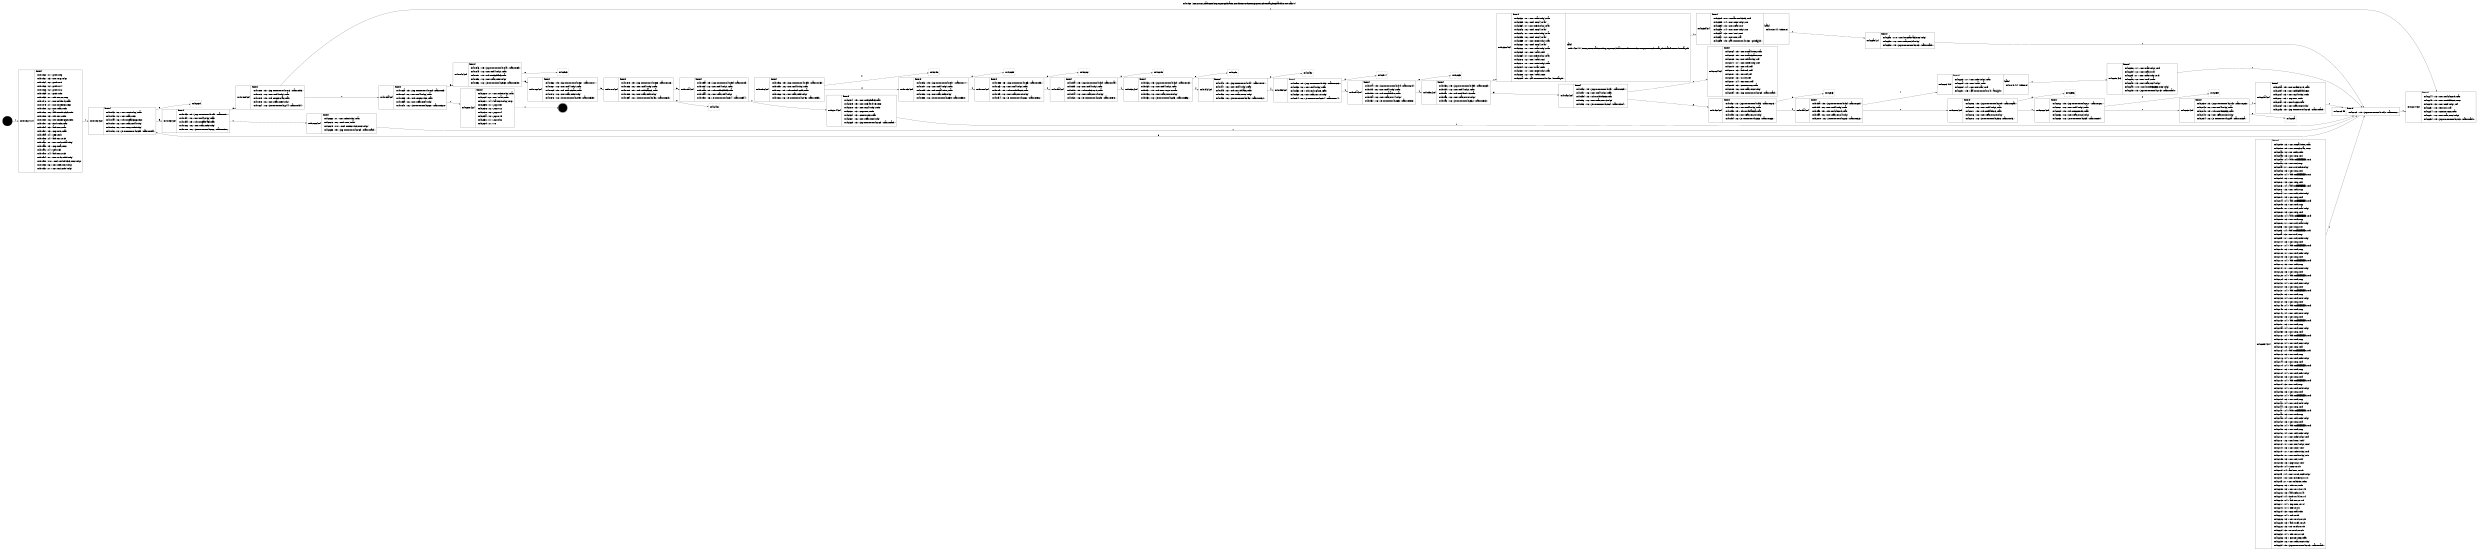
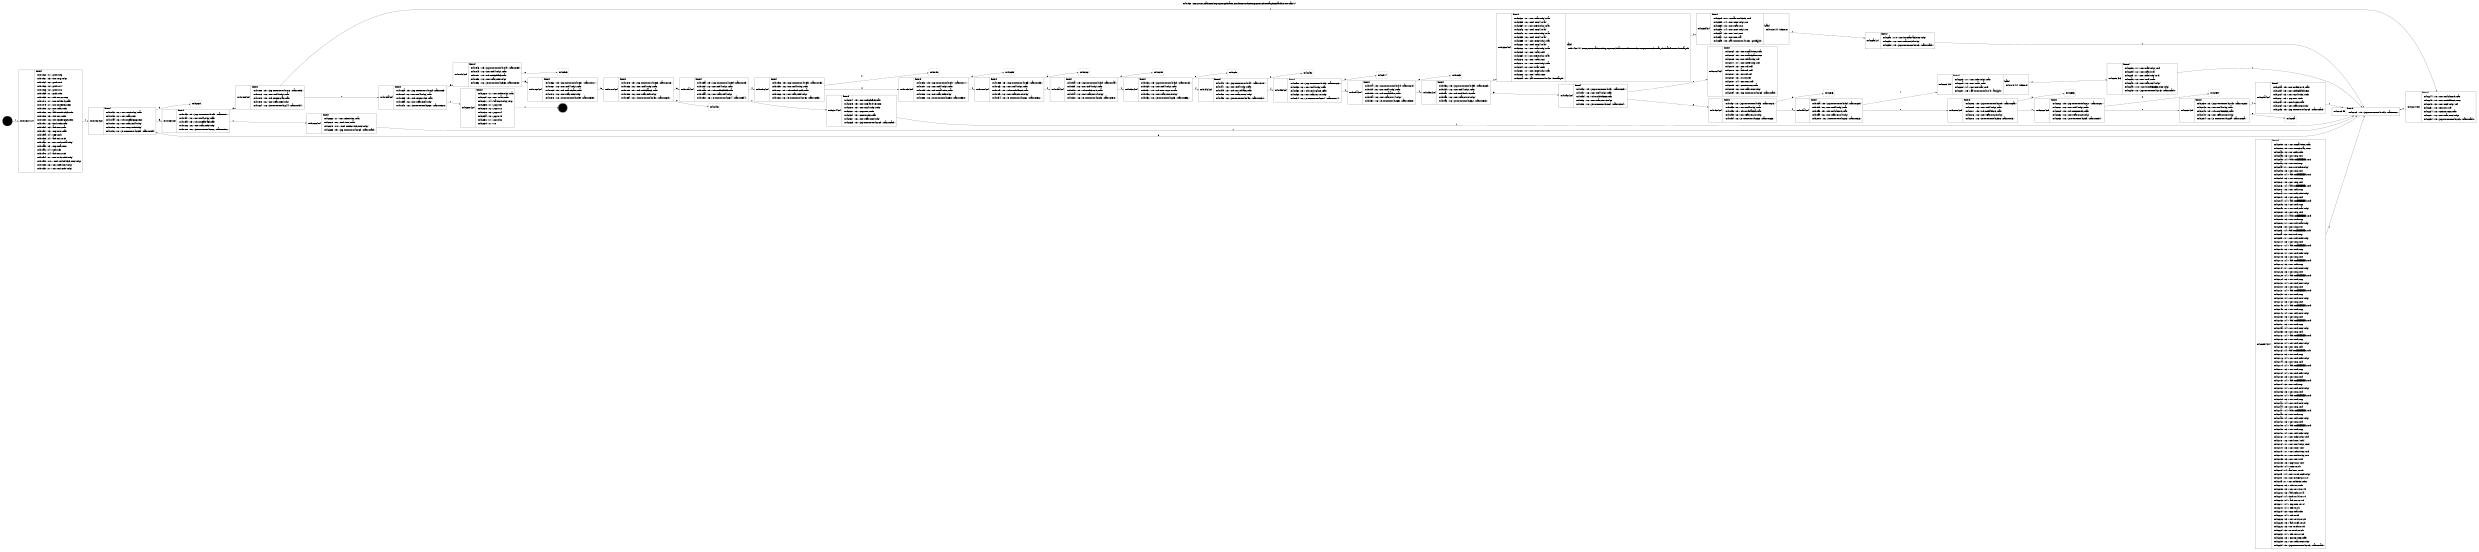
edge "0x401e9a [28]" -> "0x401eb6 [28]": added, label "4"
edge "0x40276b [5]" -> "0x402244 [30]": reversed
